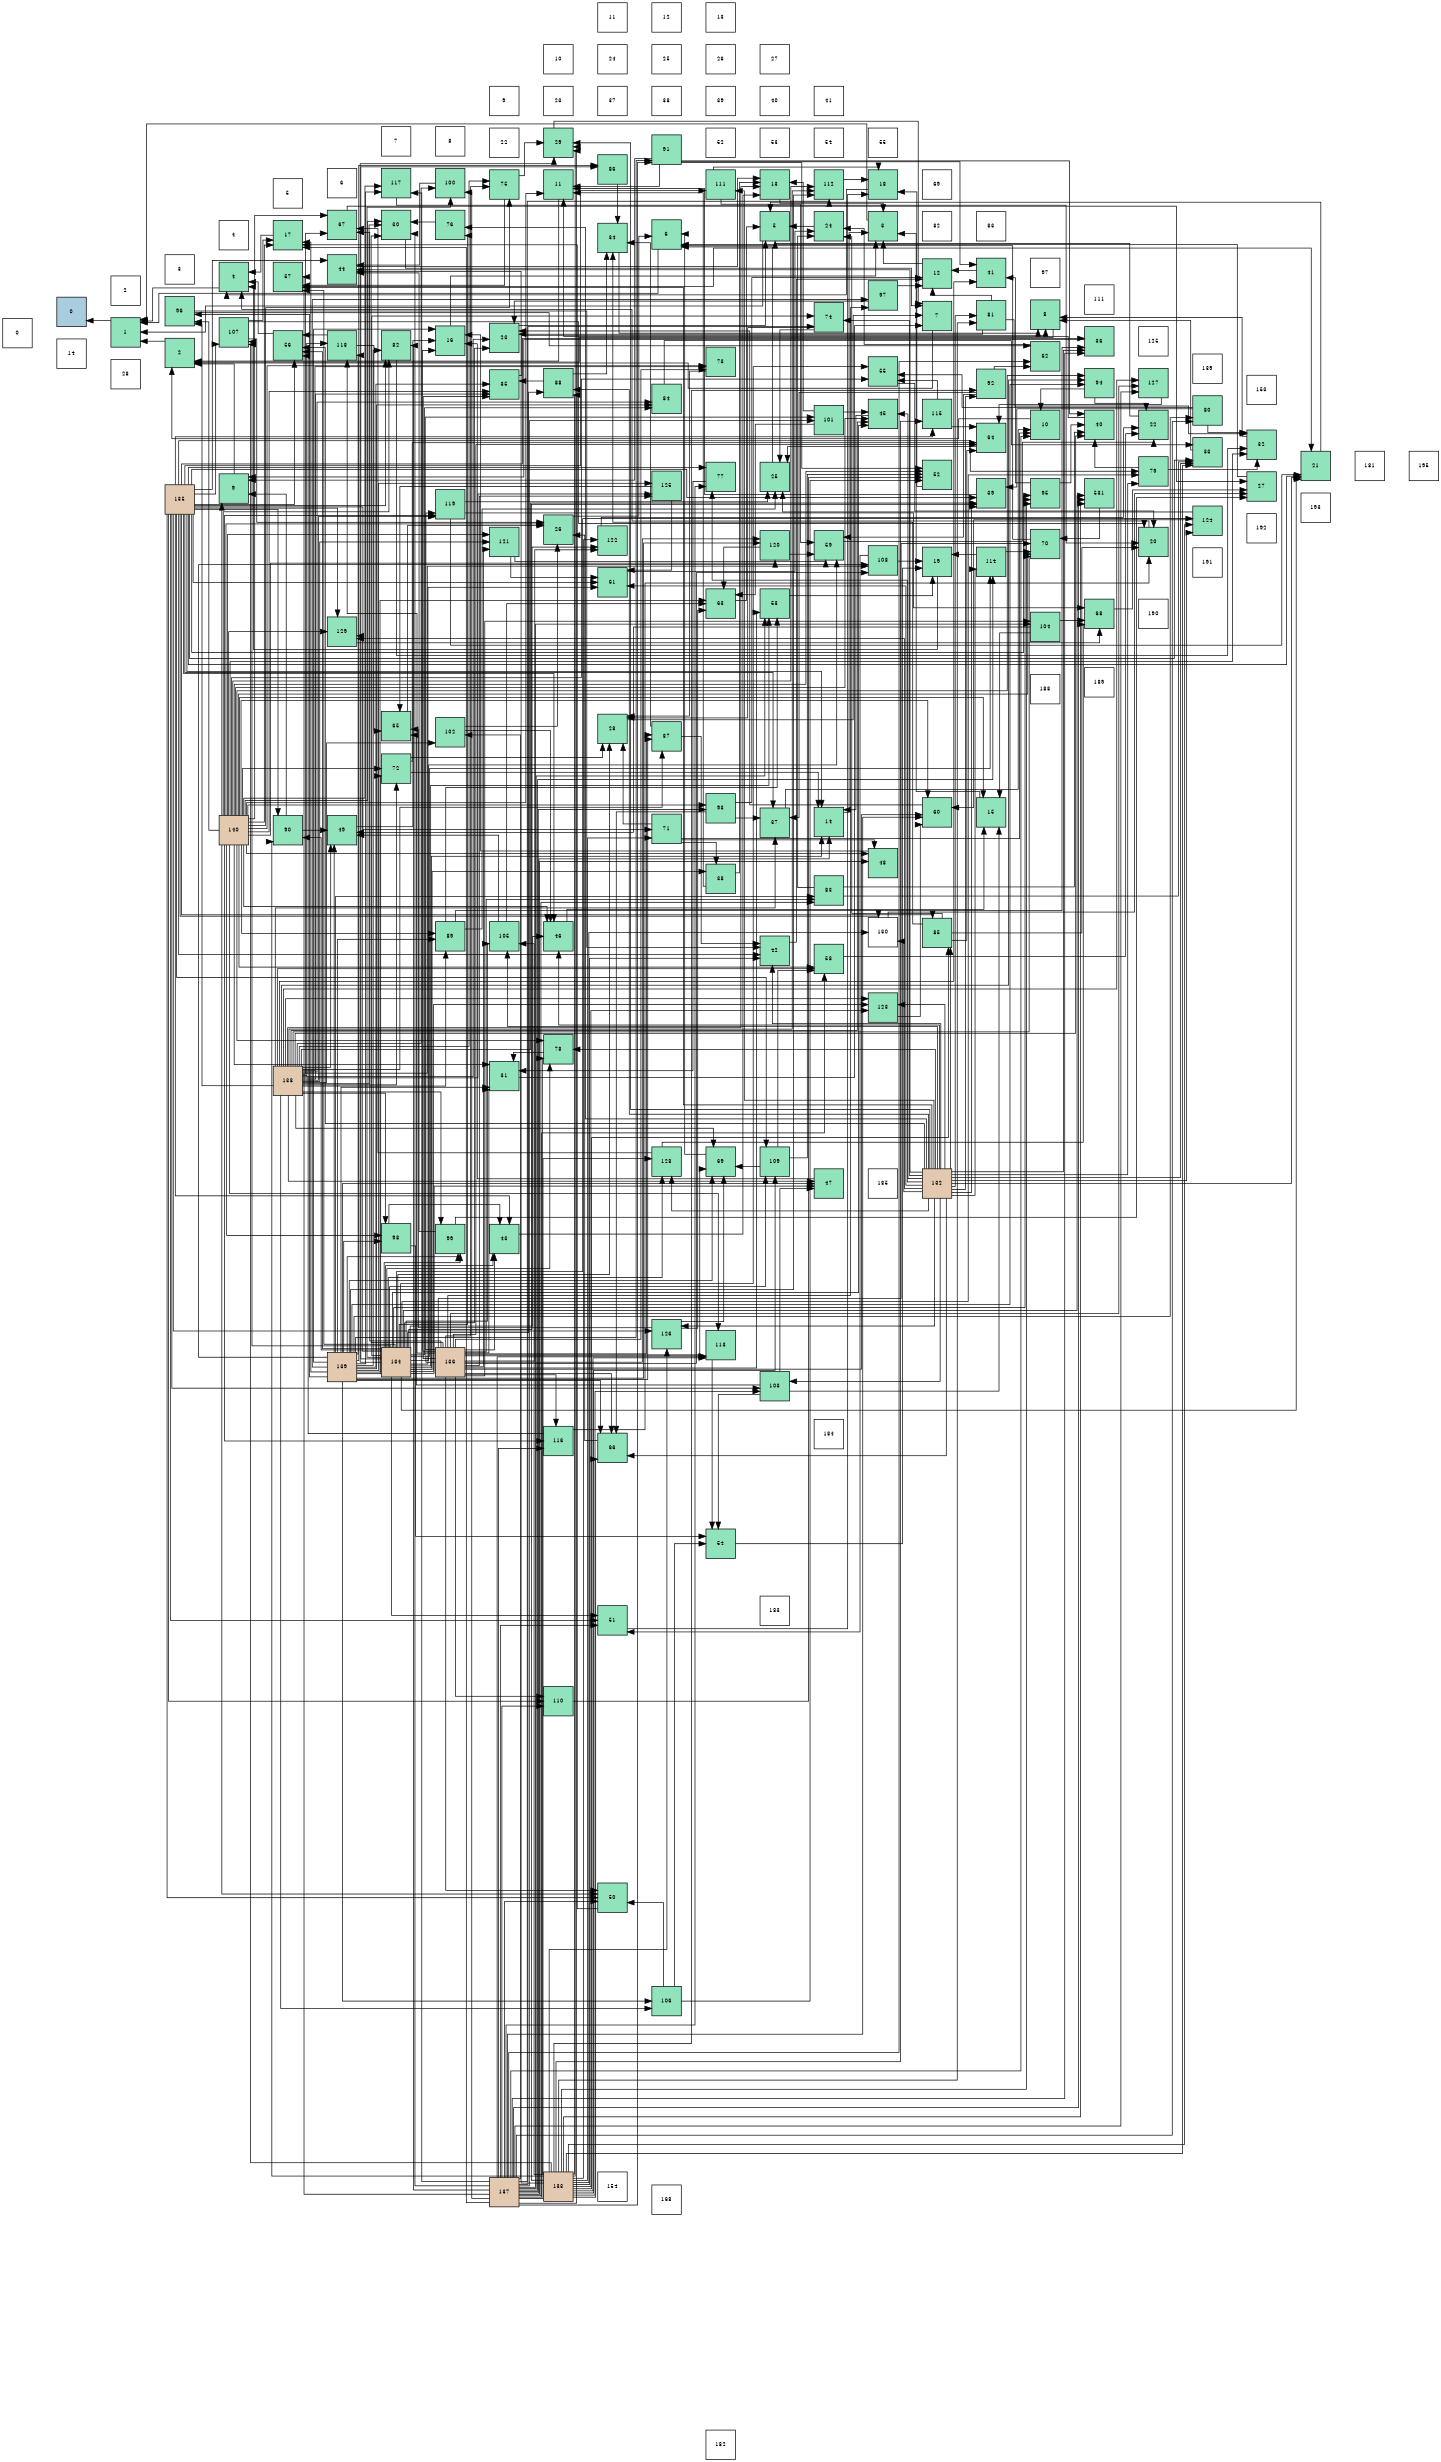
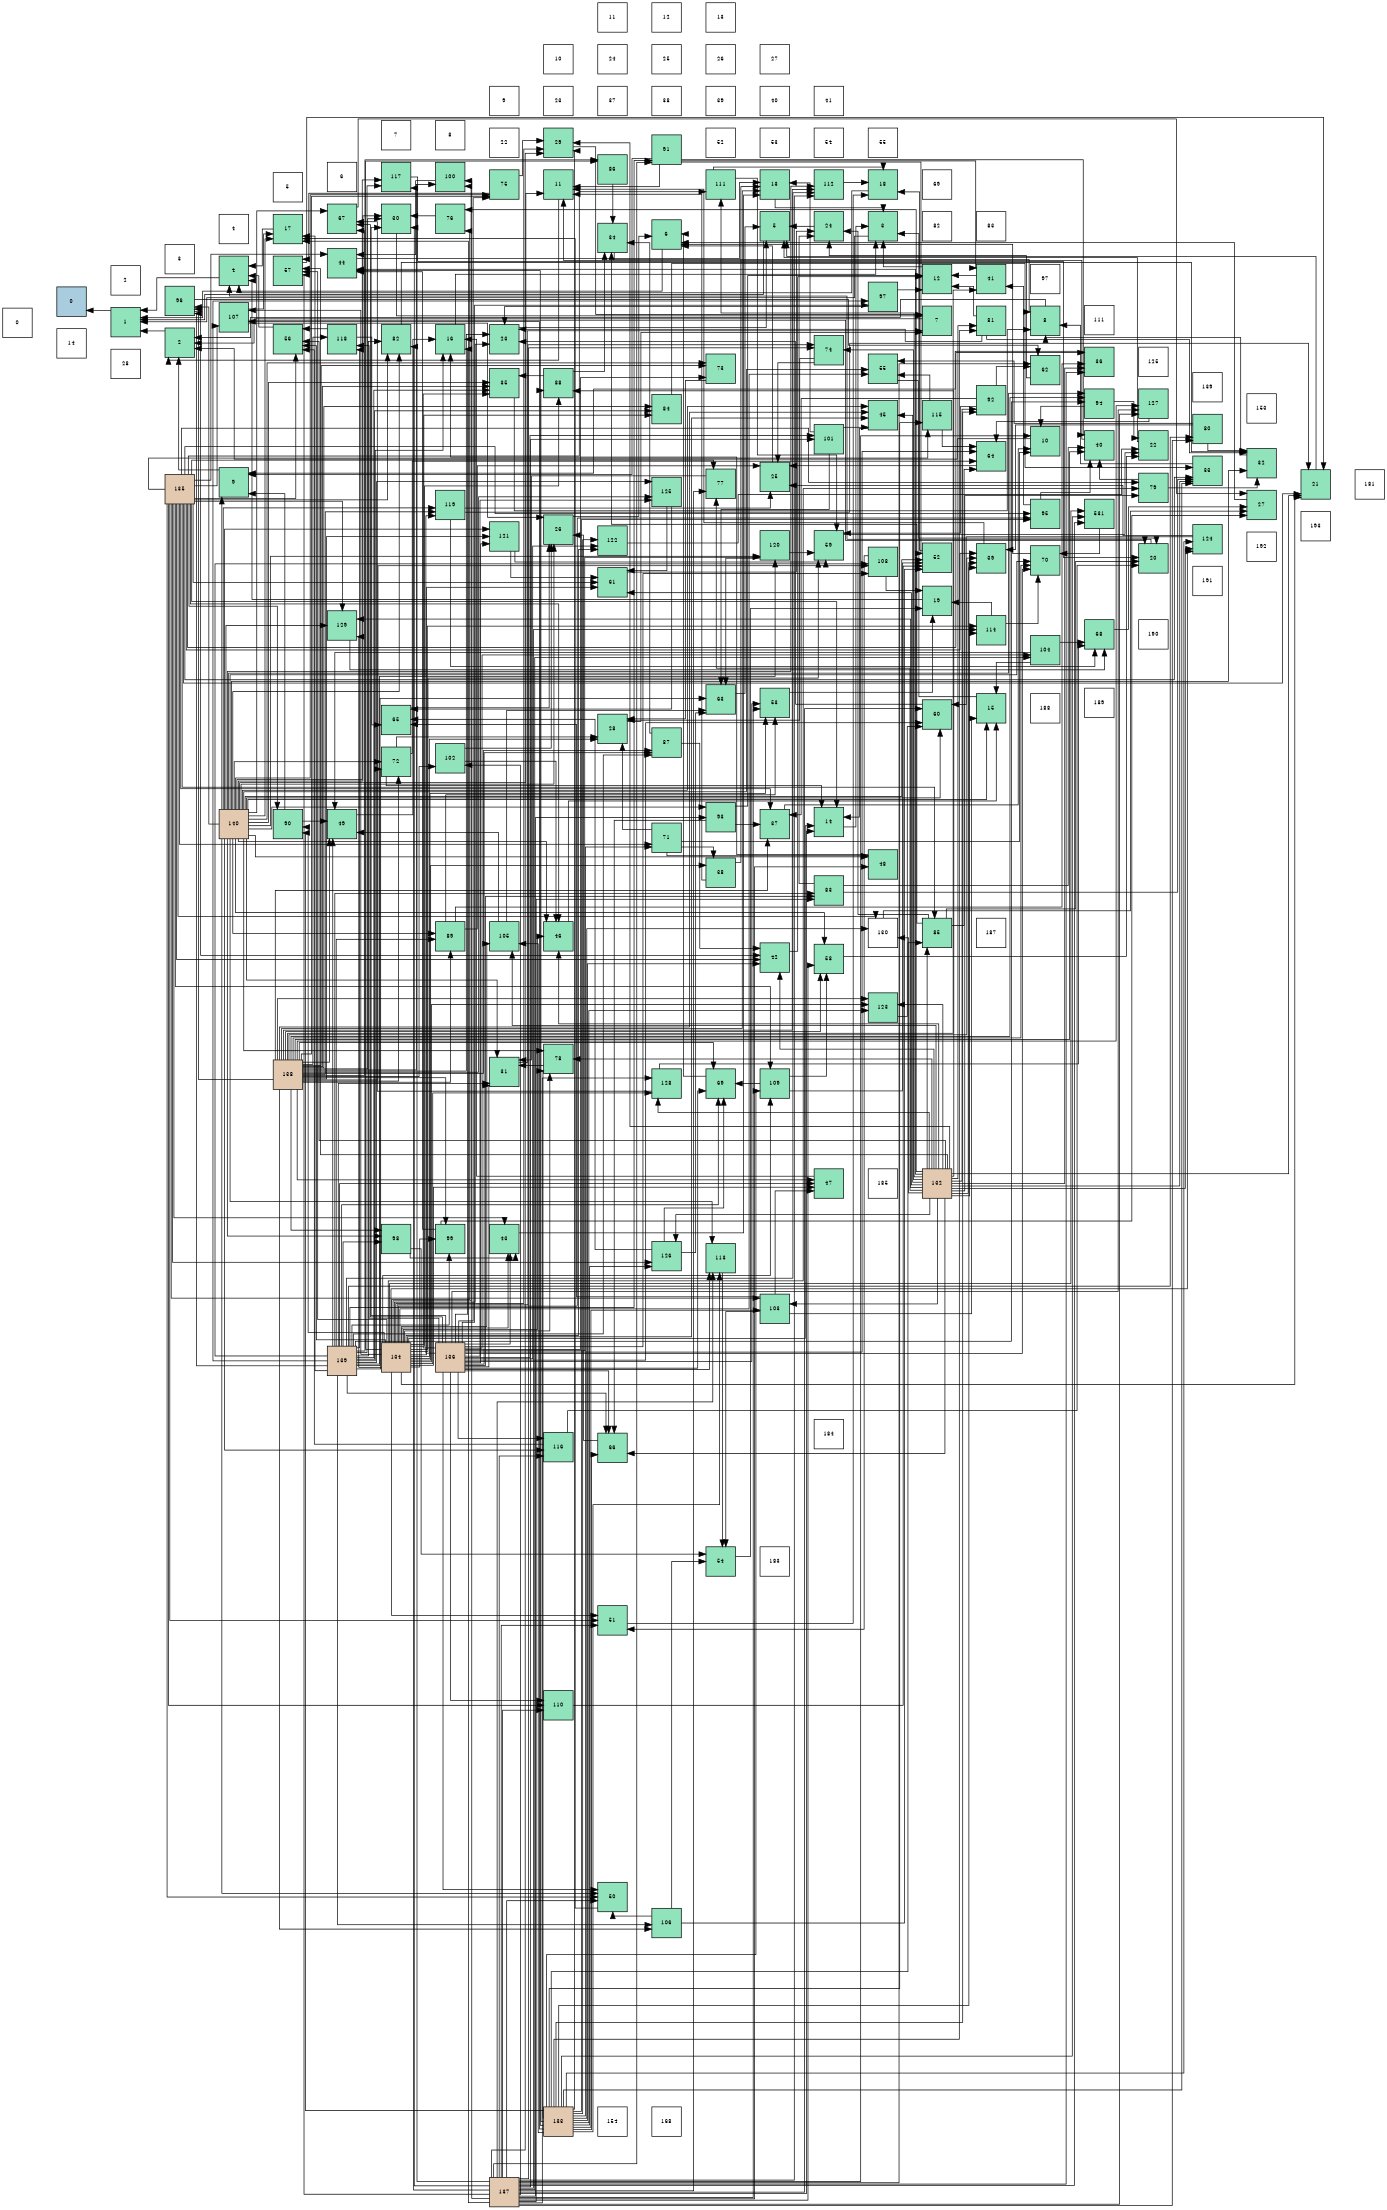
node "195": removed
node "187": added
node "182": removed
